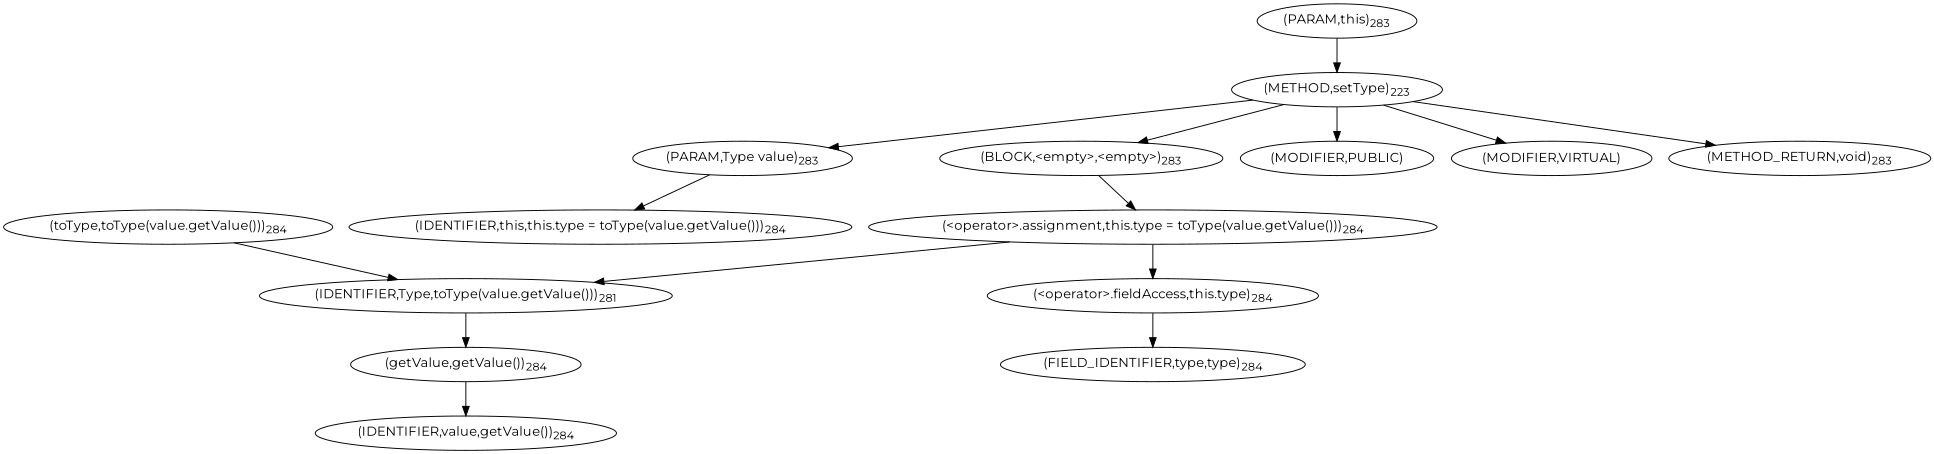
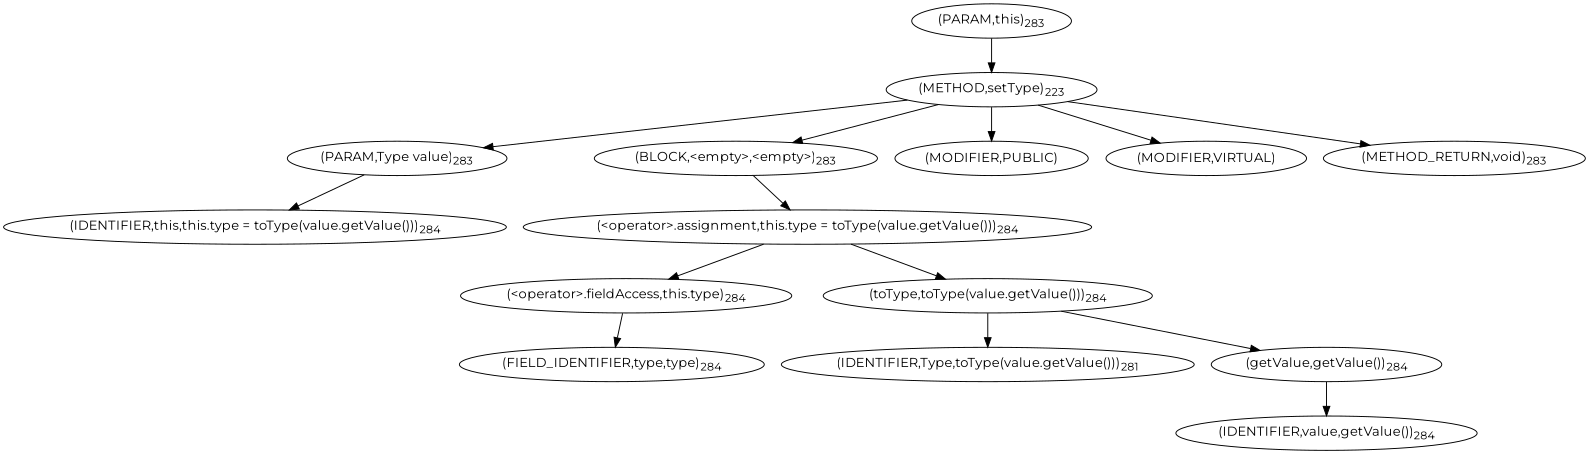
edge "(<operator>.assignment,this.type = toType(value.getValue()))" -> "(IDENTIFIER,Type,toType(value.getValue()))": now "(<operator>.assignment,this.type = toType(value.getValue()))" -> "(toType,toType(value.getValue()))"
edge "(IDENTIFIER,Type,toType(value.getValue()))" -> "(getValue,getValue())": now "(toType,toType(value.getValue()))" -> "(getValue,getValue())"
